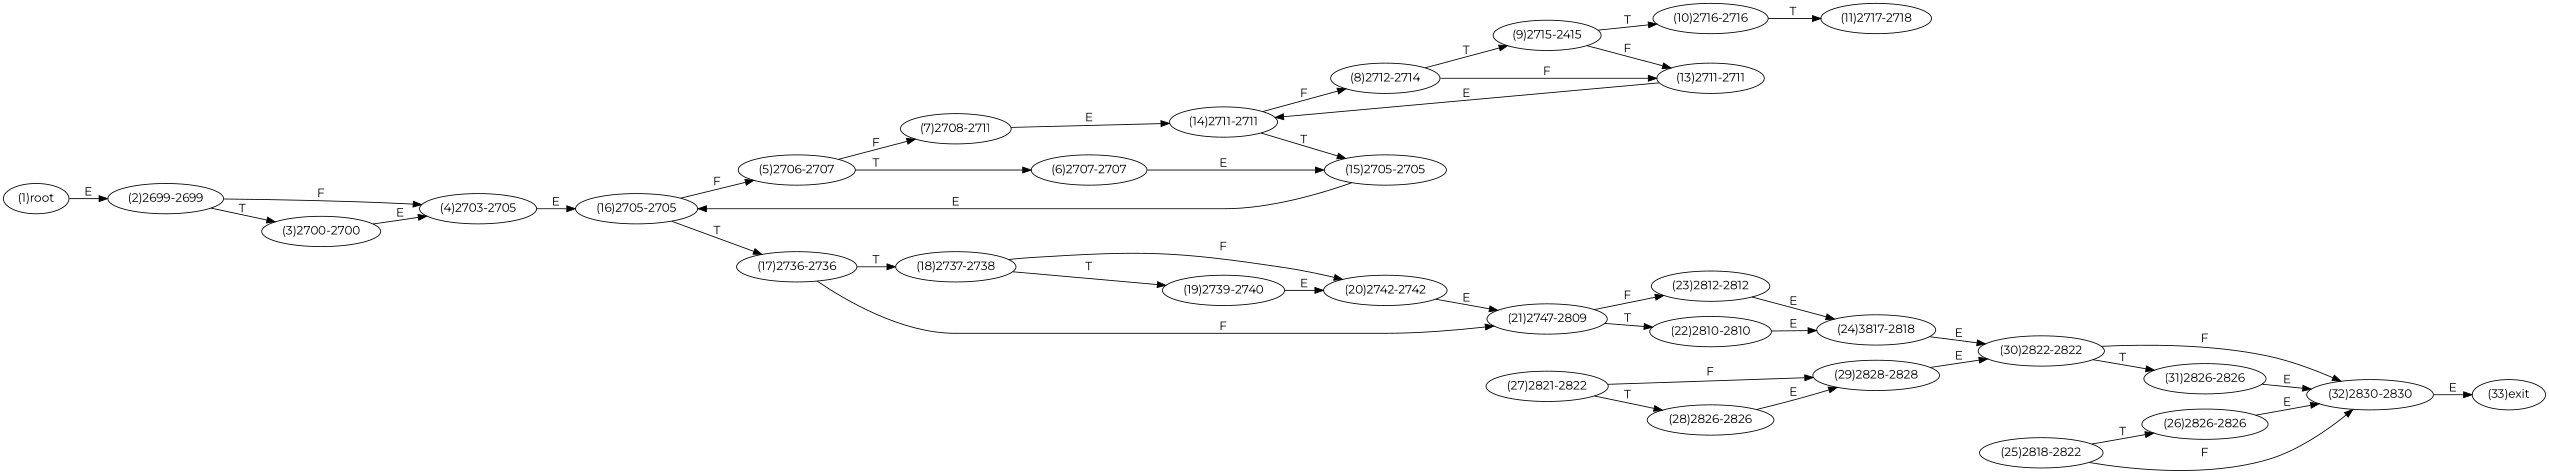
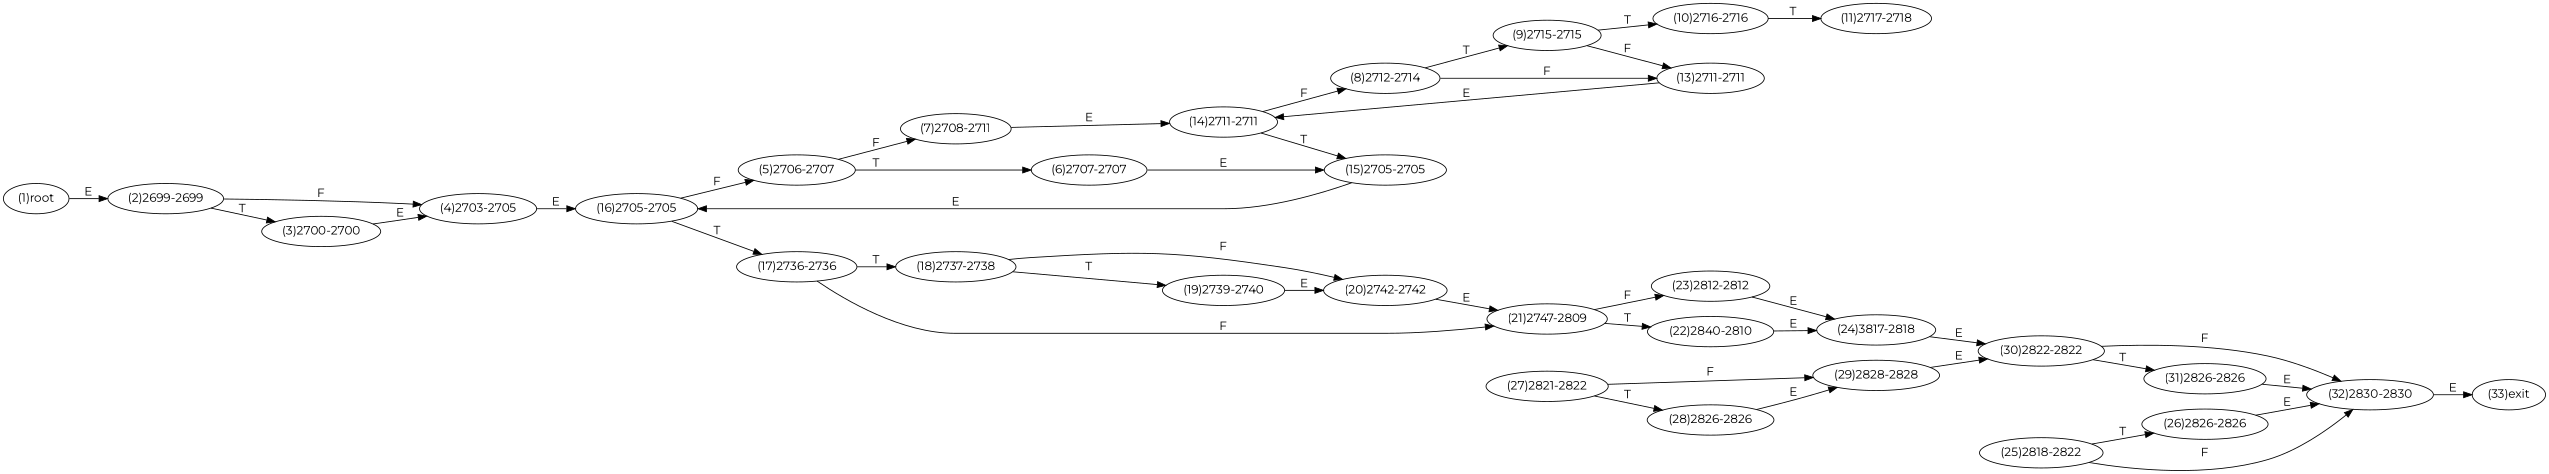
node "(9)2715-2415": label "(9)2715-2415" -> "(9)2715-2715"
node "(22)2810-2810": label "(22)2810-2810" -> "(22)2840-2810"
